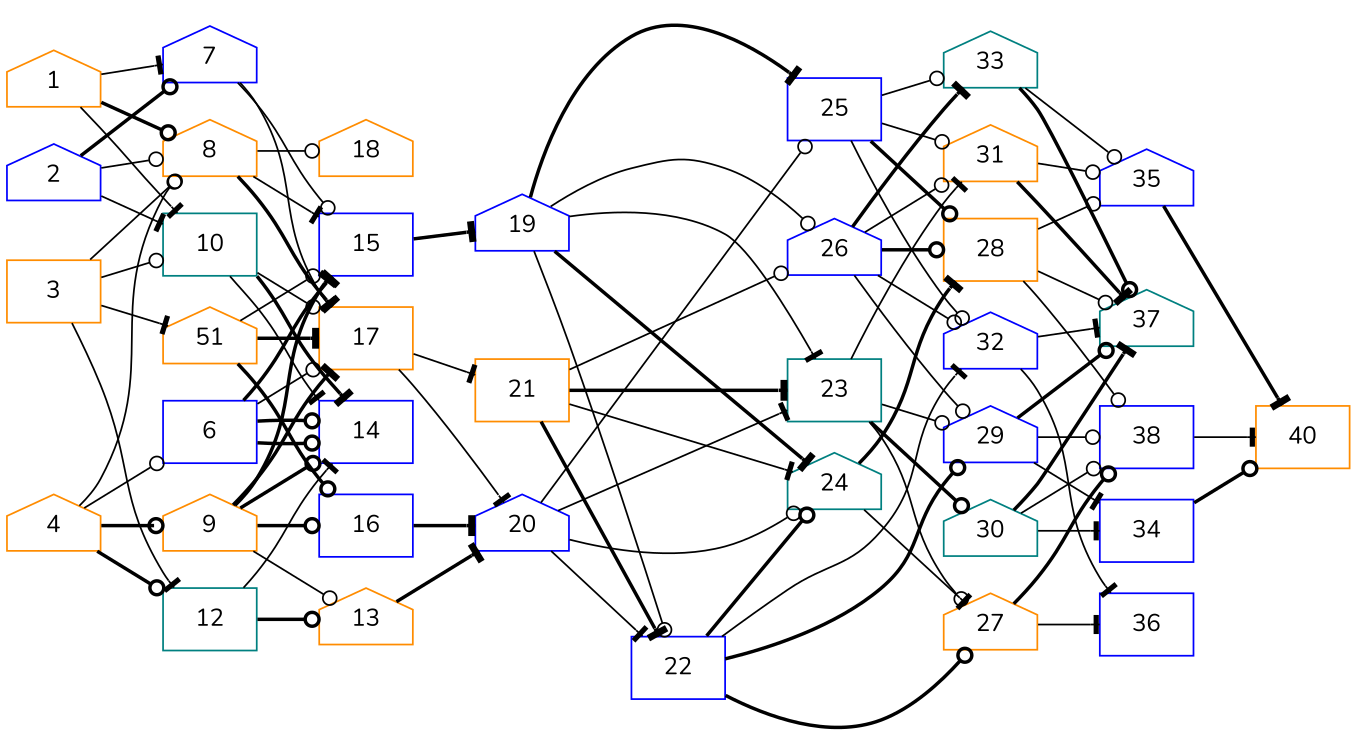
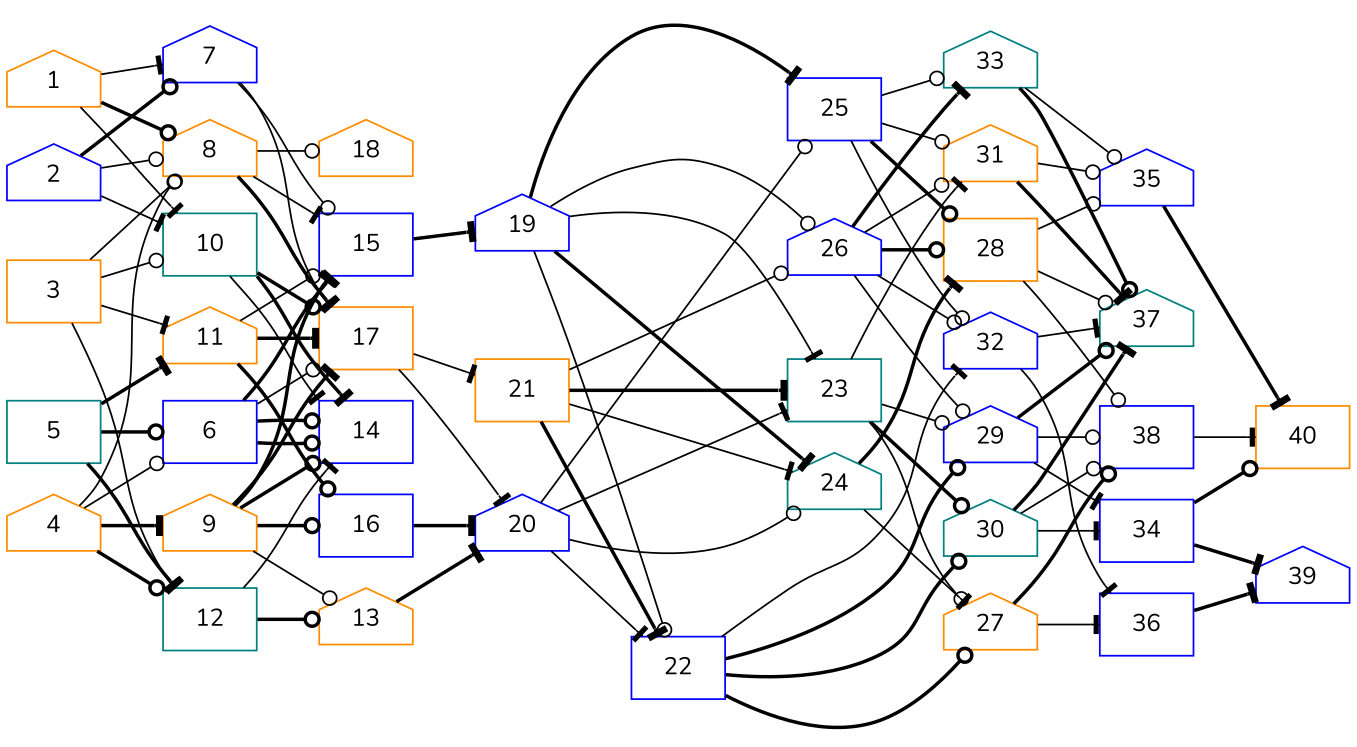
edge "10" -> "17": style solid -> bold
node "51": label "51" -> "11"
node "5": added
edge "4" -> "9": arrowhead odot -> tee
edge "22" -> "24": now "22" -> "30"
node "39": added
